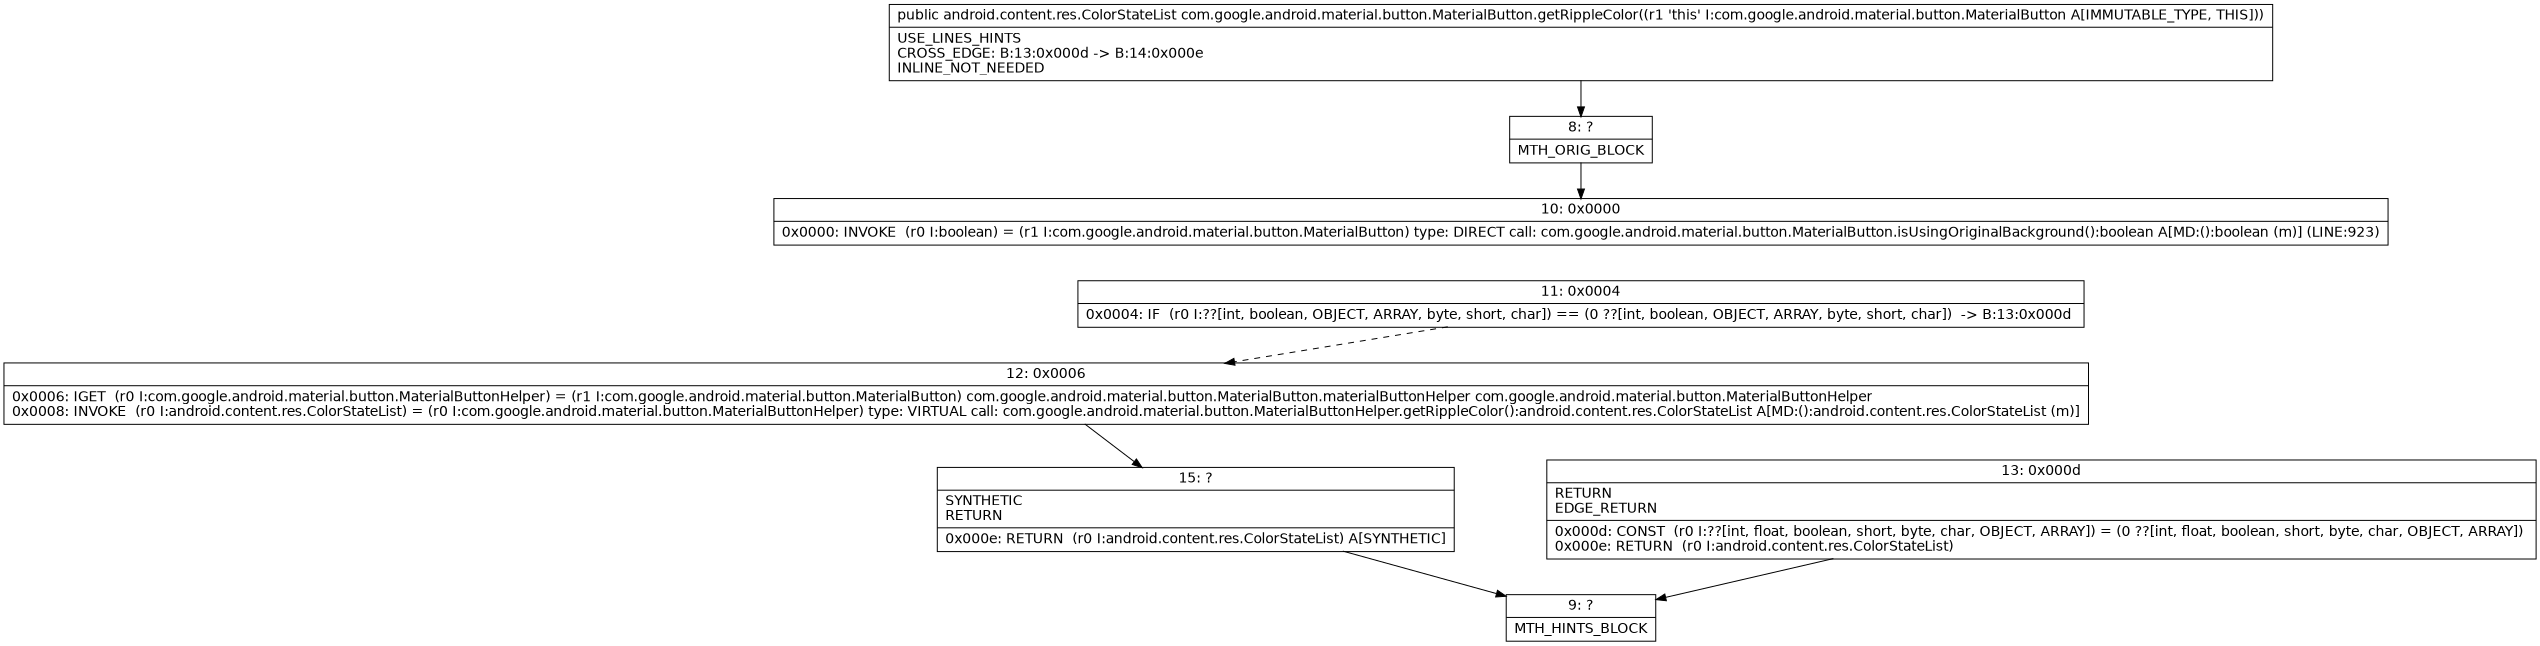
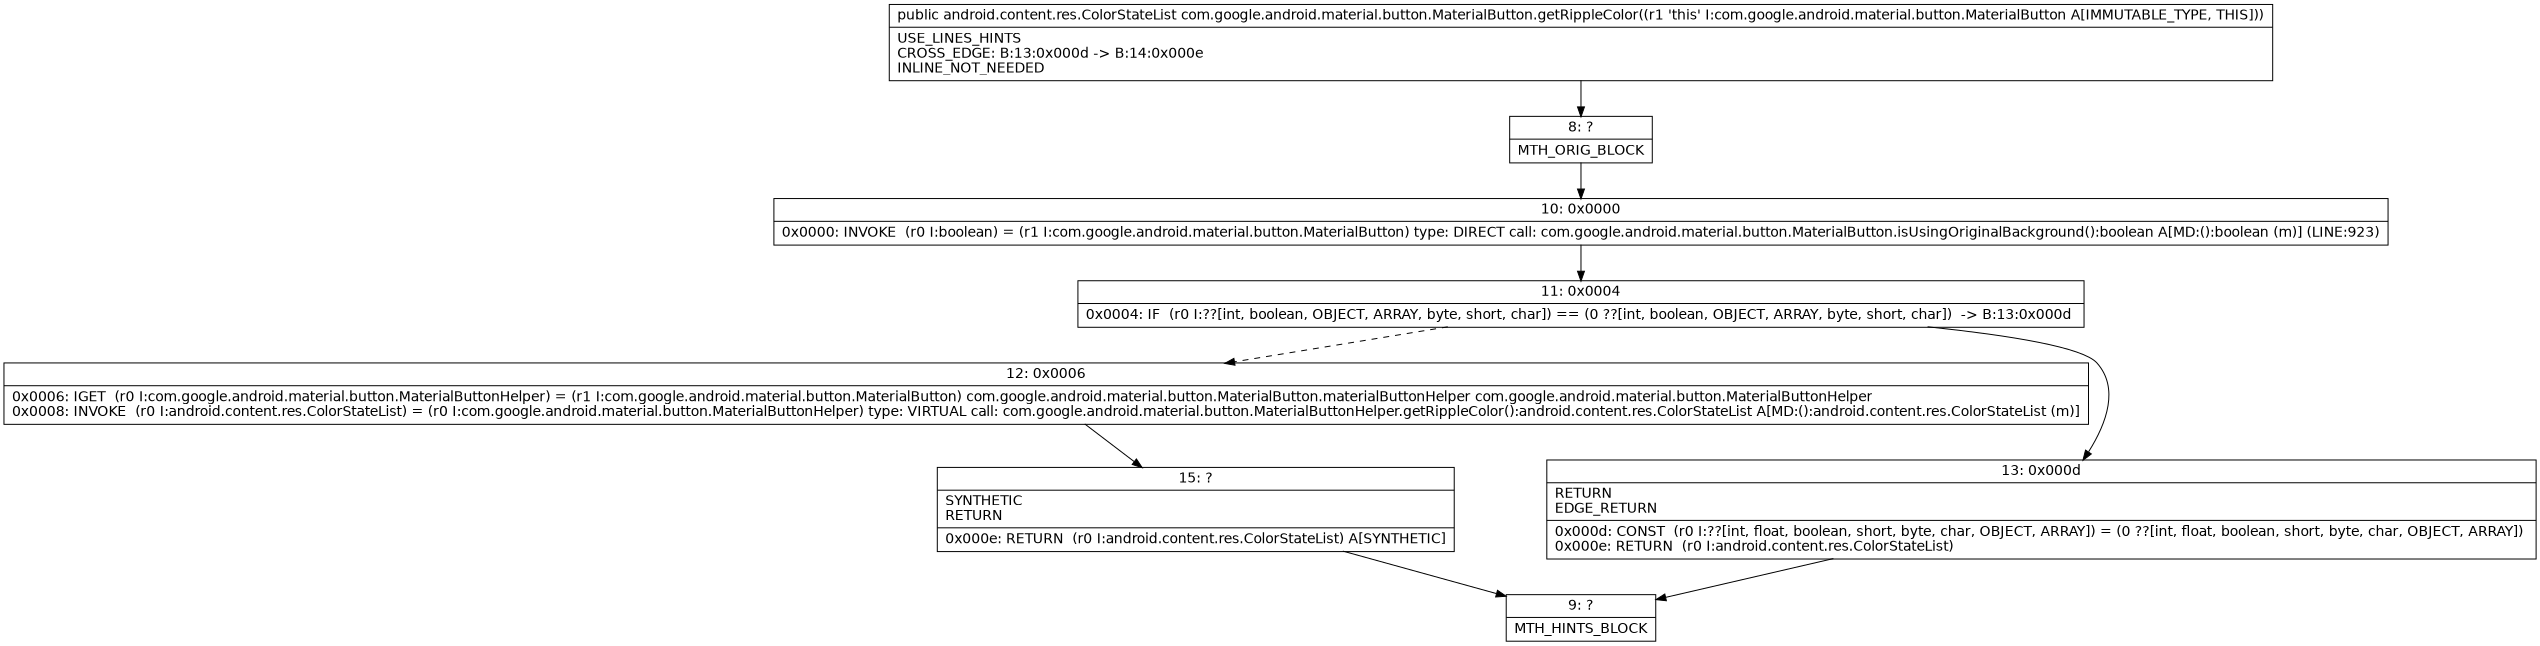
edge "10: 0x0000" -> "11: 0x0004": added
edge "11: 0x0004" -> "13: 0x000d": added
